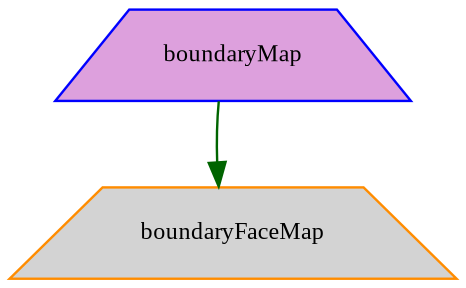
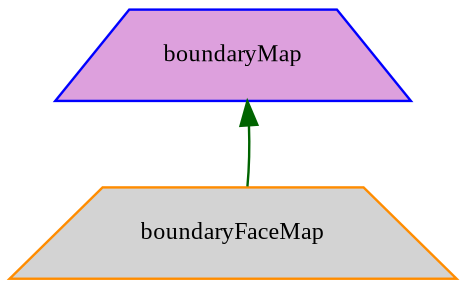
edge "boundaryMap" -> "boundaryFaceMap": reversed
